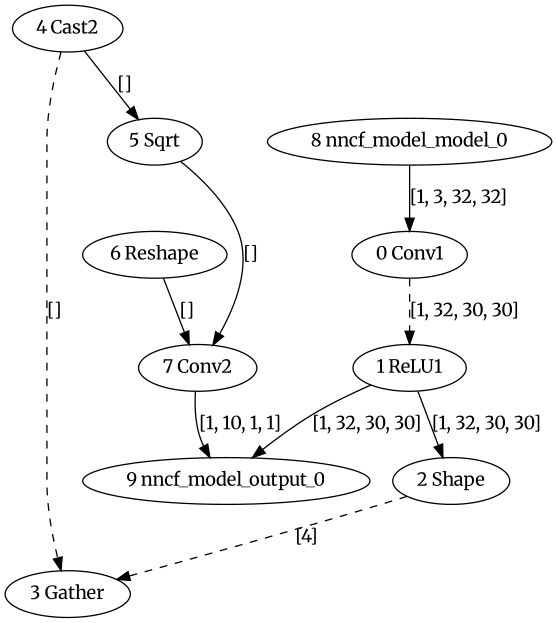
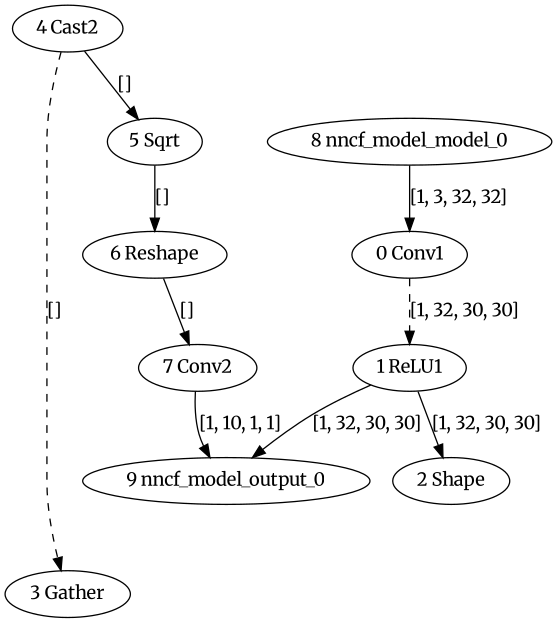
edge "5 Sqrt" -> "7 Conv2": now "5 Sqrt" -> "6 Reshape"
edge "2 Shape" -> "3 Gather": removed, label "[4]"
